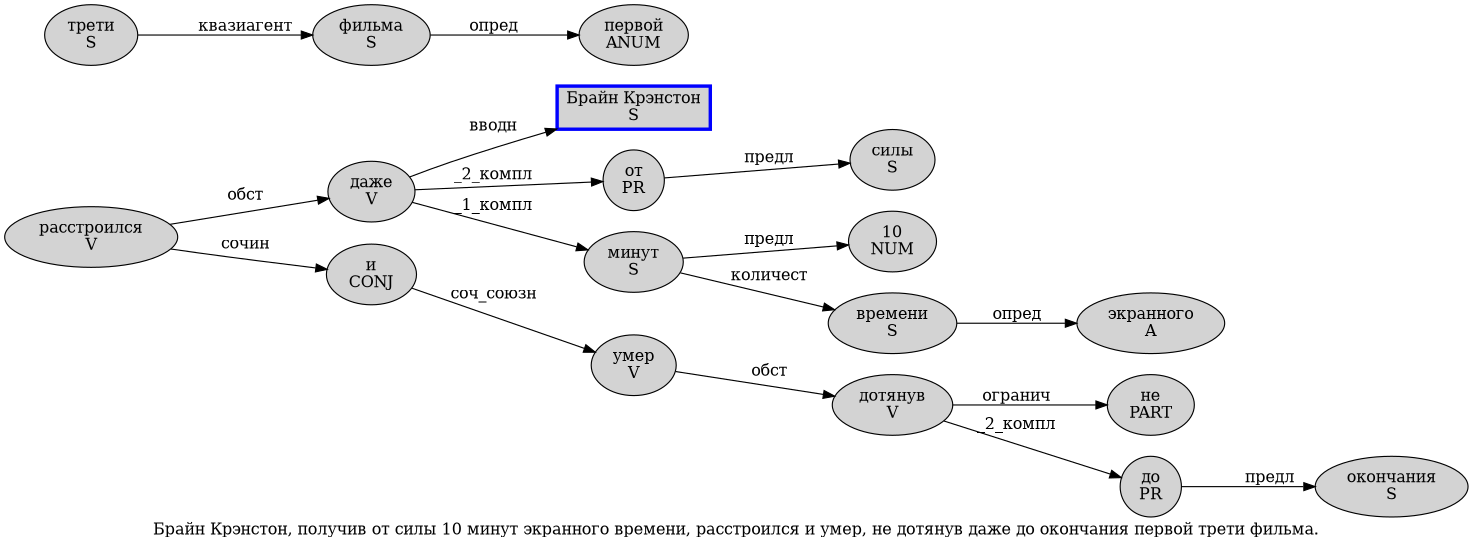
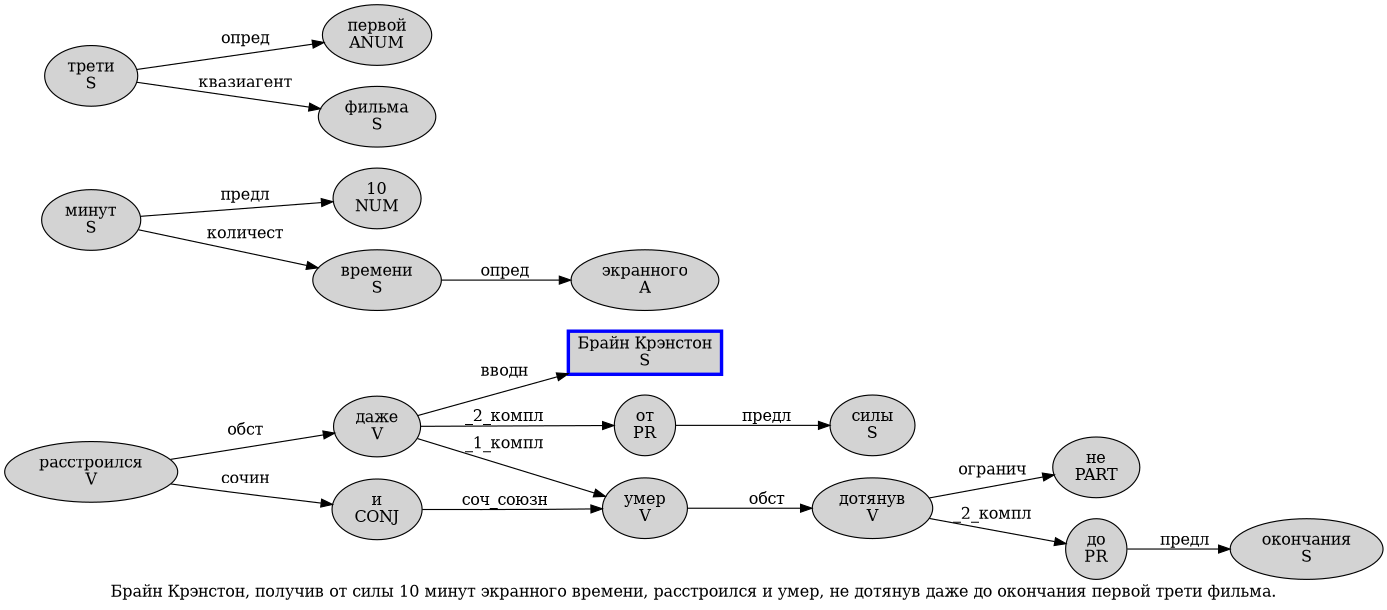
edge "фильма S" -> "первой ANUM": now "трети S" -> "первой ANUM"
edge "даже V" -> "минут S": now "даже V" -> "умер V"
